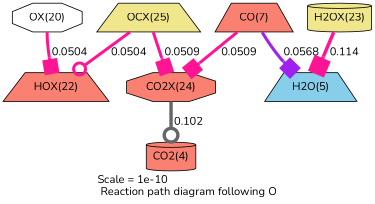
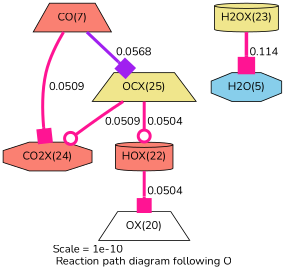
node "OX(20)": shape octagon -> trapezium
edge "OX(20)" -> "HOX(22)": reversed
edge "OCX(25)" -> "CO2X(24)": arrowhead box -> odot
edge "CO(7)" -> "H2O(5)": now "CO(7)" -> "OCX(25)"
node "HOX(22)": shape trapezium -> cylinder
node "H2O(5)": shape trapezium -> octagon
node "CO2(4)": removed
